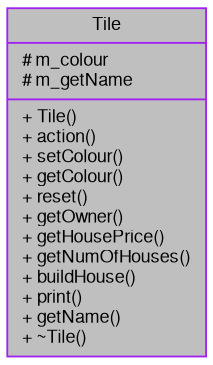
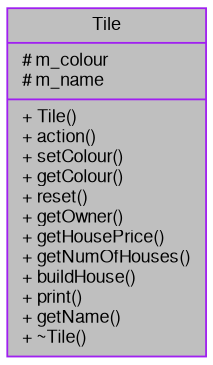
node "Tile": text "# m_getName" -> "# m_name"
